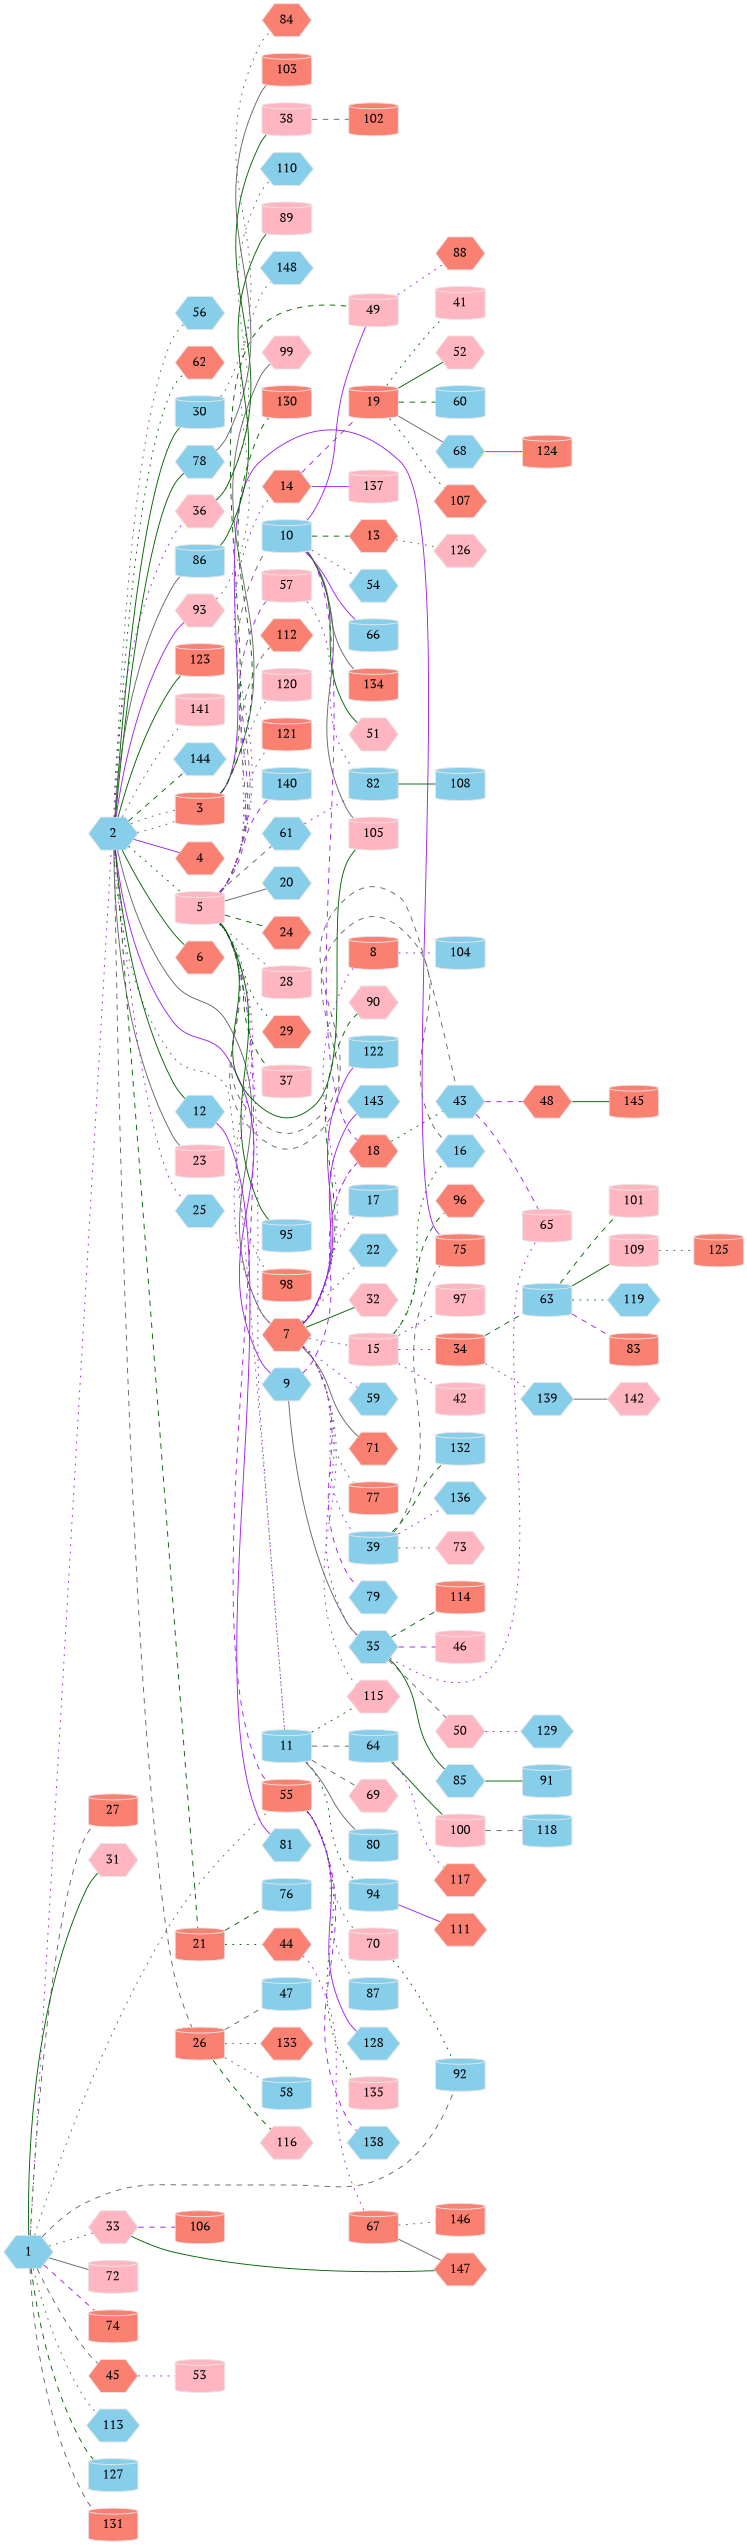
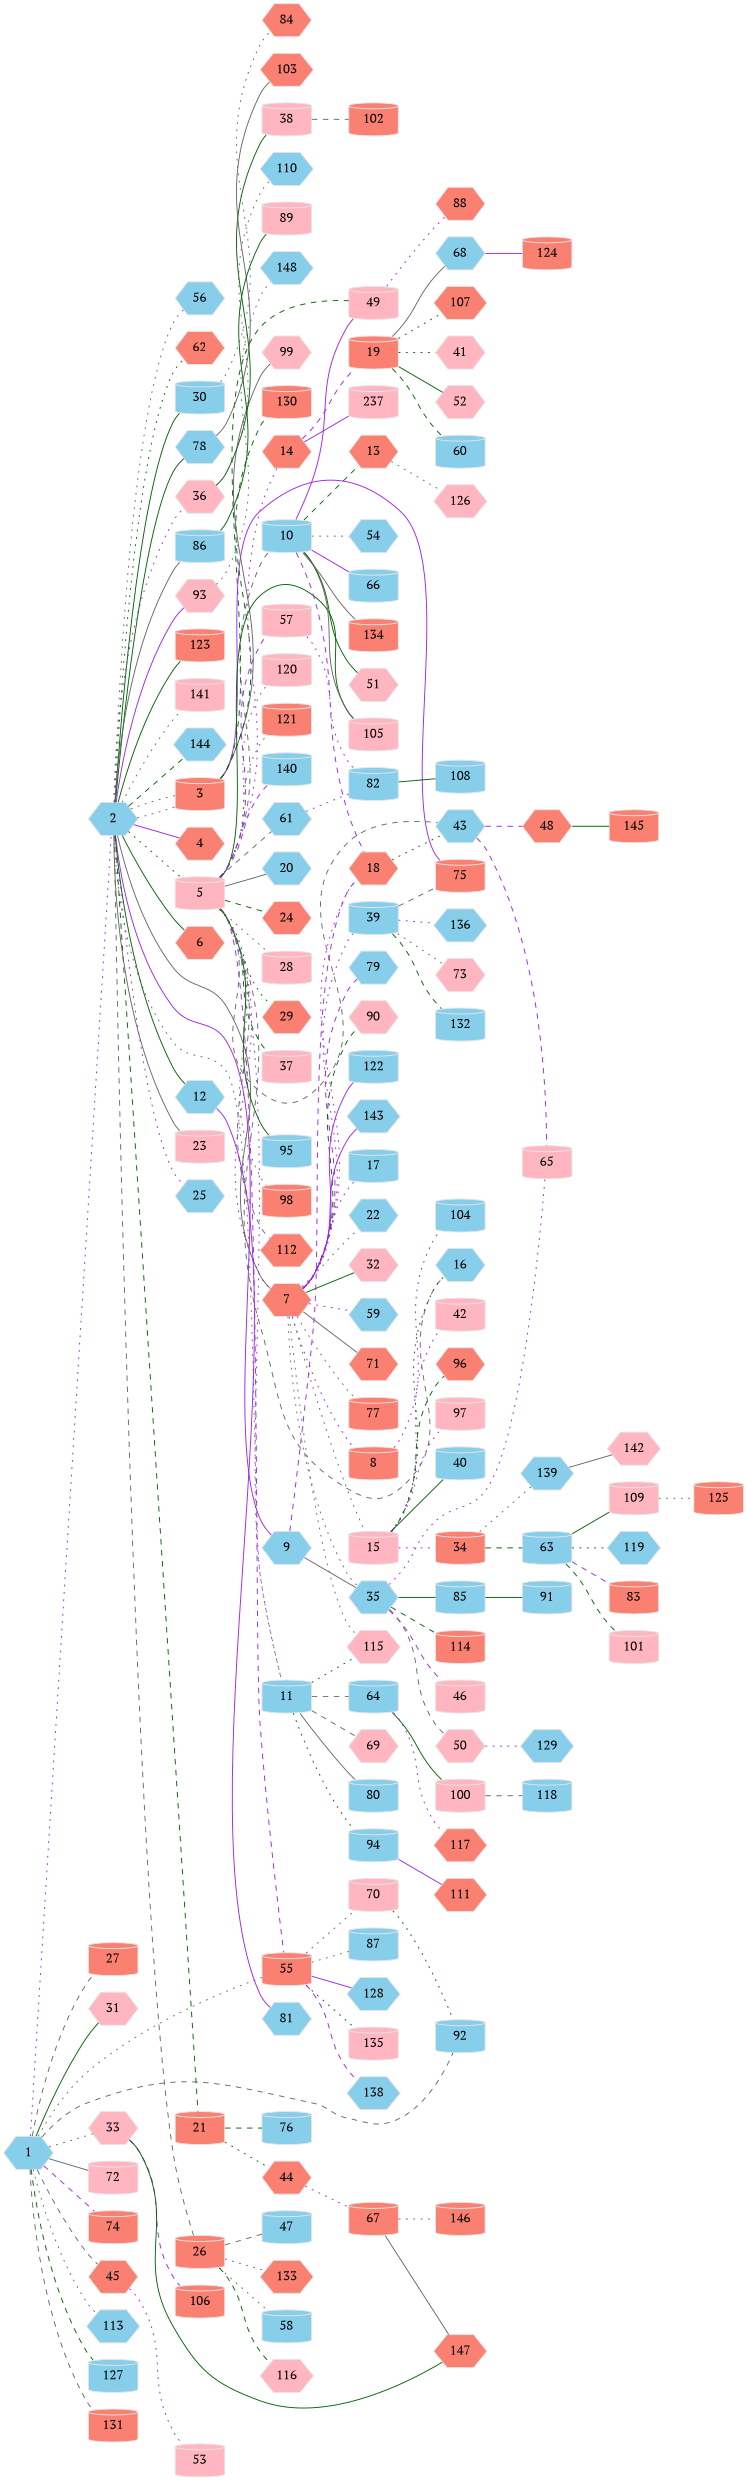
node "103": shape cylinder -> hexagon
node "41": shape cylinder -> hexagon
node "137": label "137" -> "237"
node "40": added
edge "7" -- "35": color purple -> gray40
node "85": shape hexagon -> cylinder
